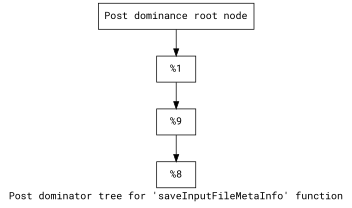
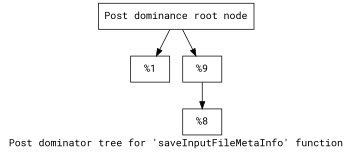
edge "%1" -> "%9": now "Post dominance root node" -> "%9"
